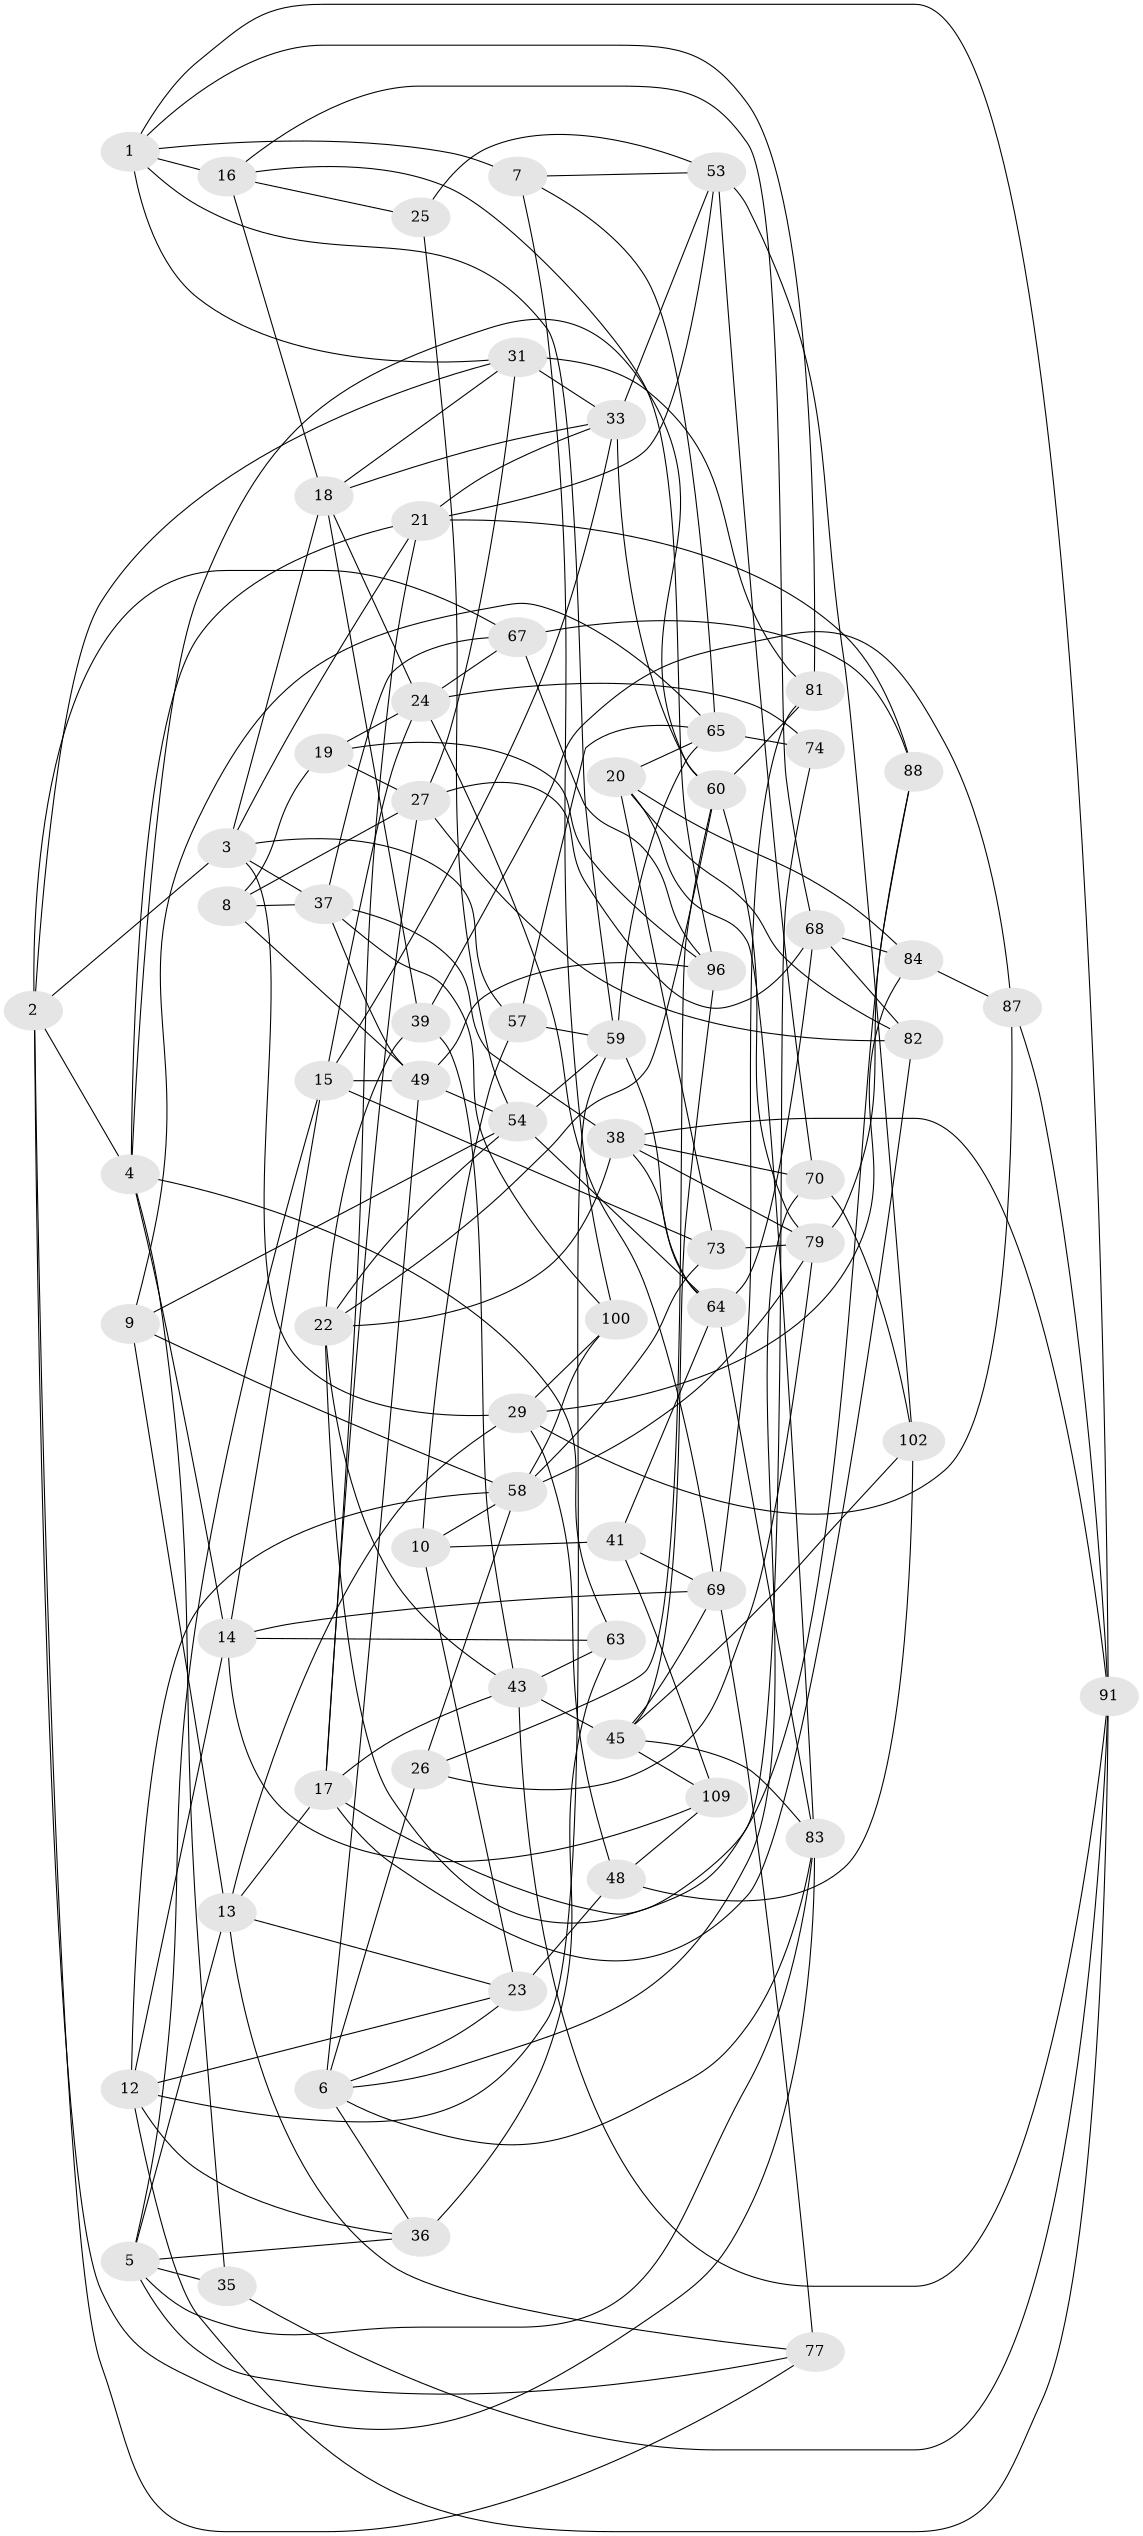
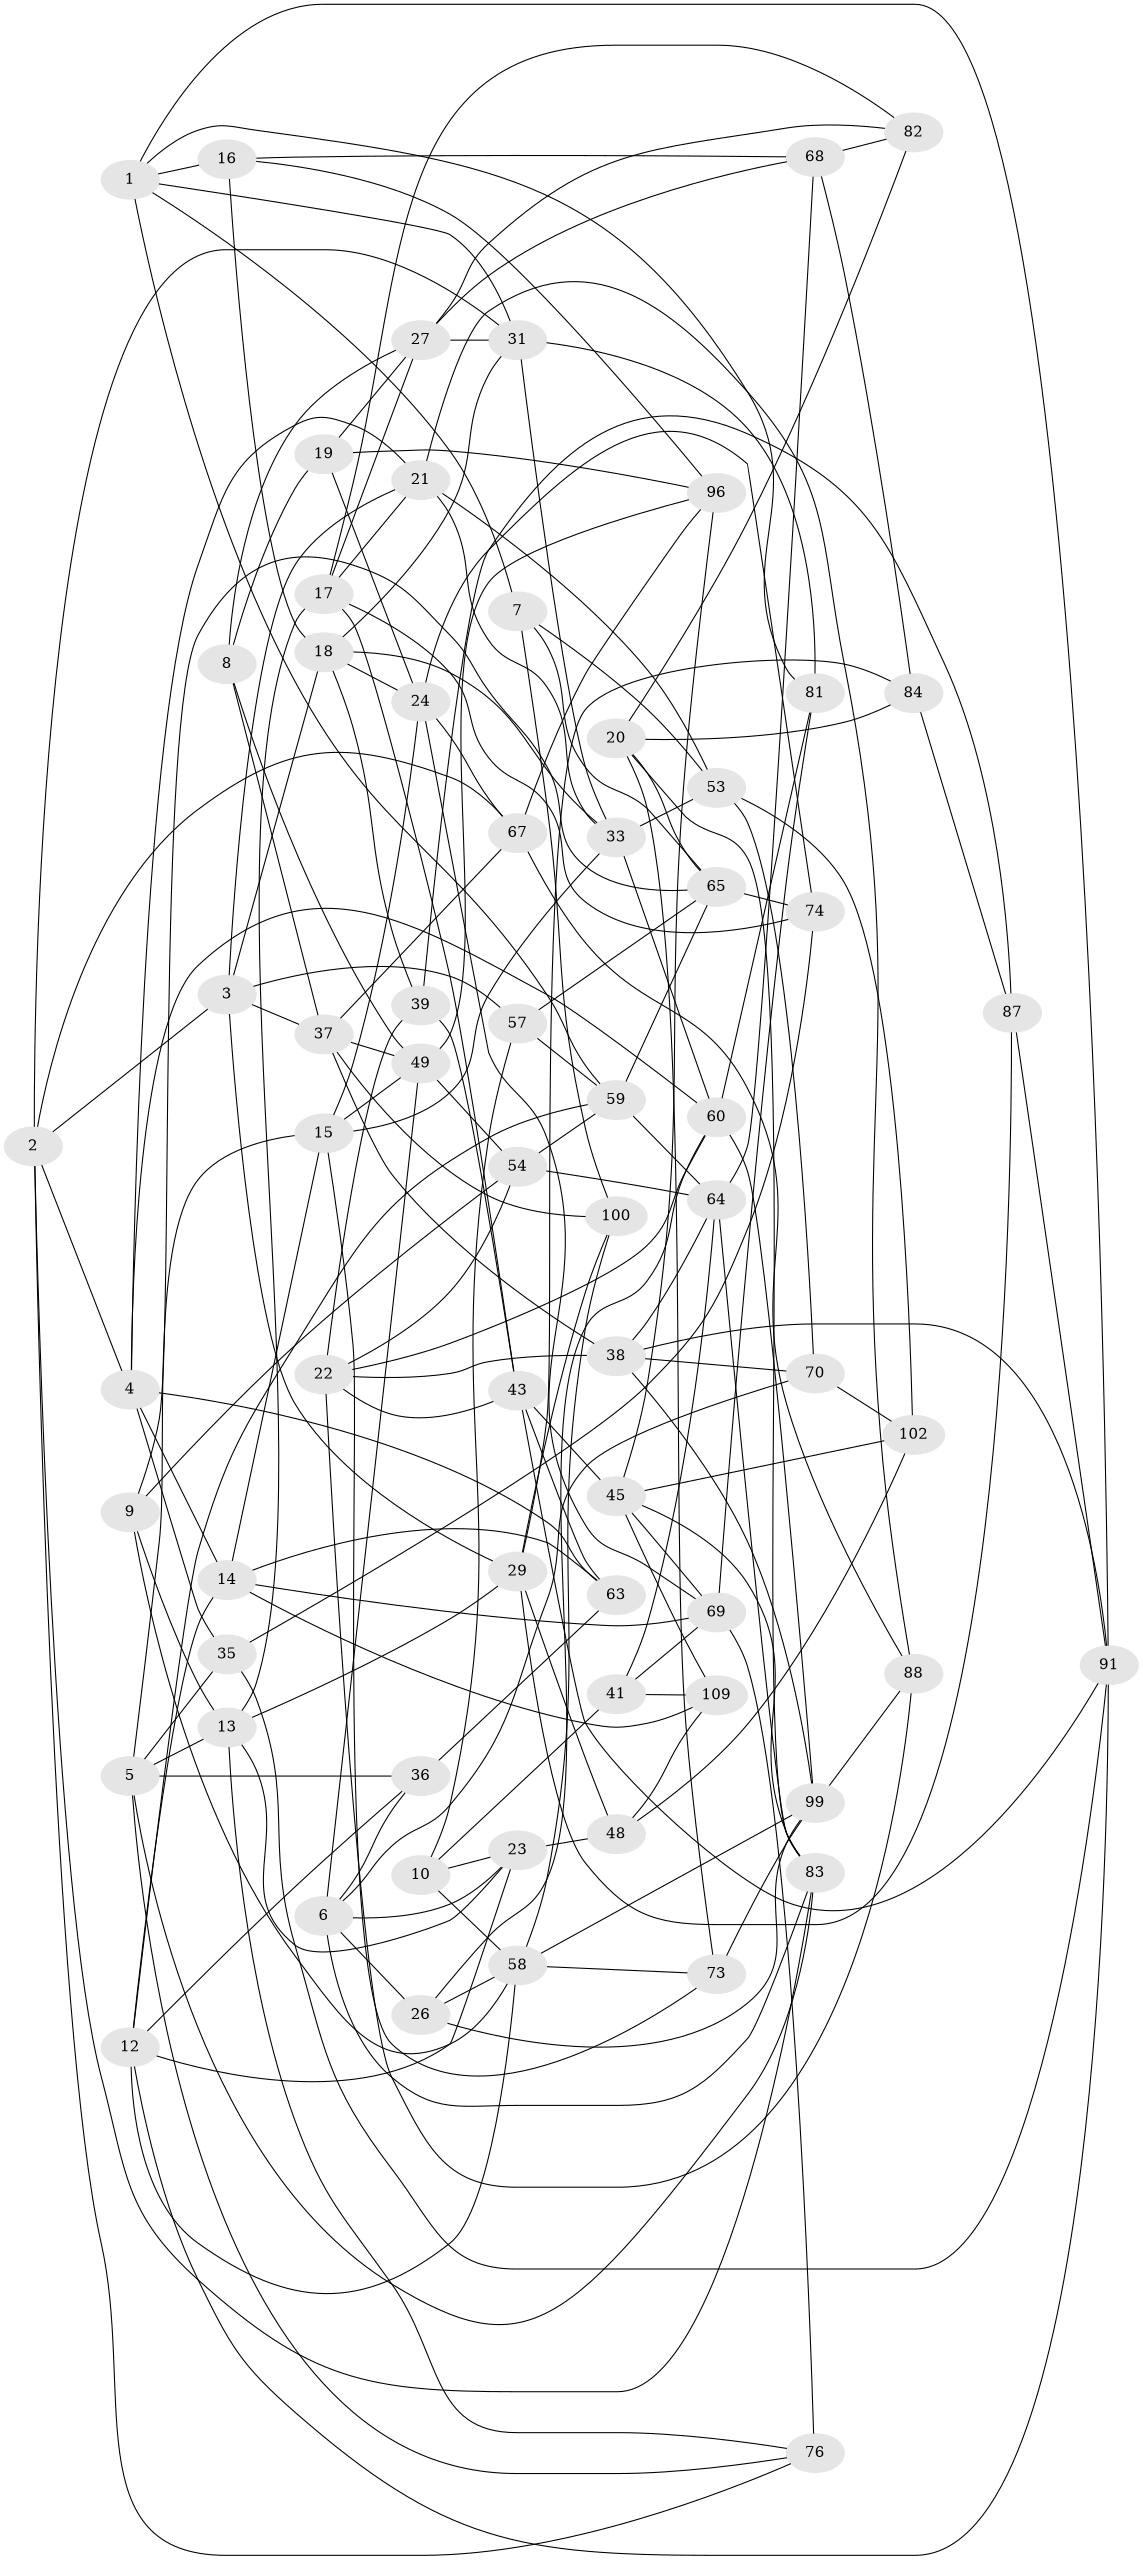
node "25": removed
node "79": label "79" -> "99"
edge "74" -- "35": added
node "77": label "77" -> "76"
